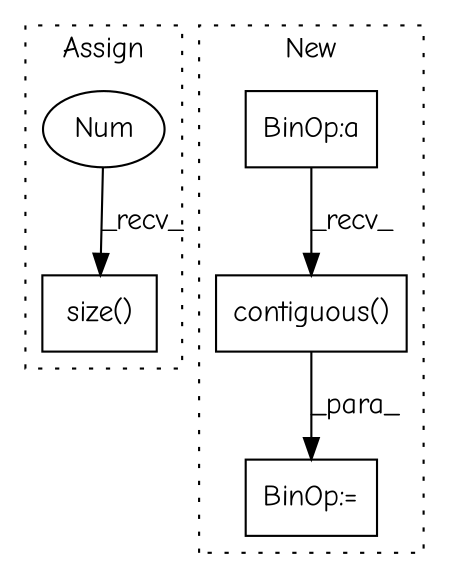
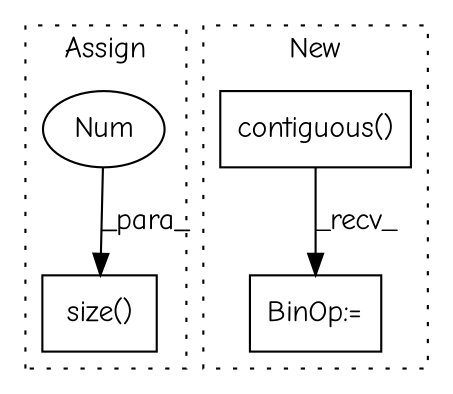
node "BinOp:a": removed
edge "Num" -> "size()": label "_recv_" -> "_para_"
edge "contiguous()" -> "BinOp:=": label "_para_" -> "_recv_"
